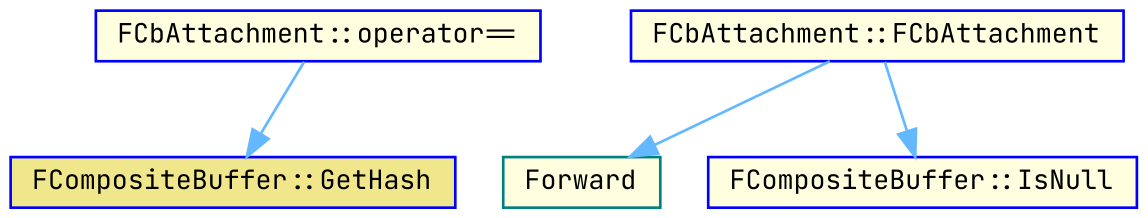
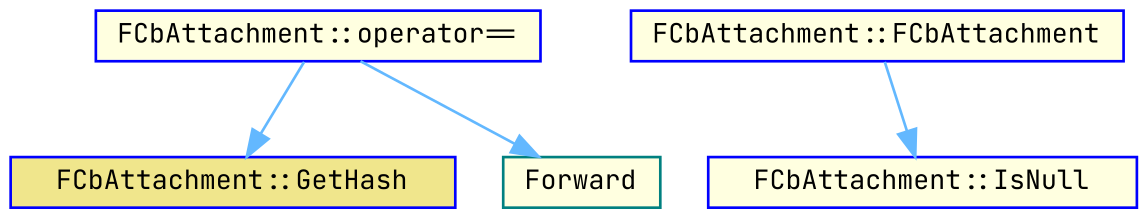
edge "FCbAttachment::FCbAttachment" -> "Forward": now "FCbAttachment::operator==" -> "Forward"
node "FCompositeBuffer::GetHash": label "FCompositeBuffer::GetHash" -> "FCbAttachment::GetHash"
node "FCompositeBuffer::IsNull": label "FCompositeBuffer::IsNull" -> "FCbAttachment::IsNull"
